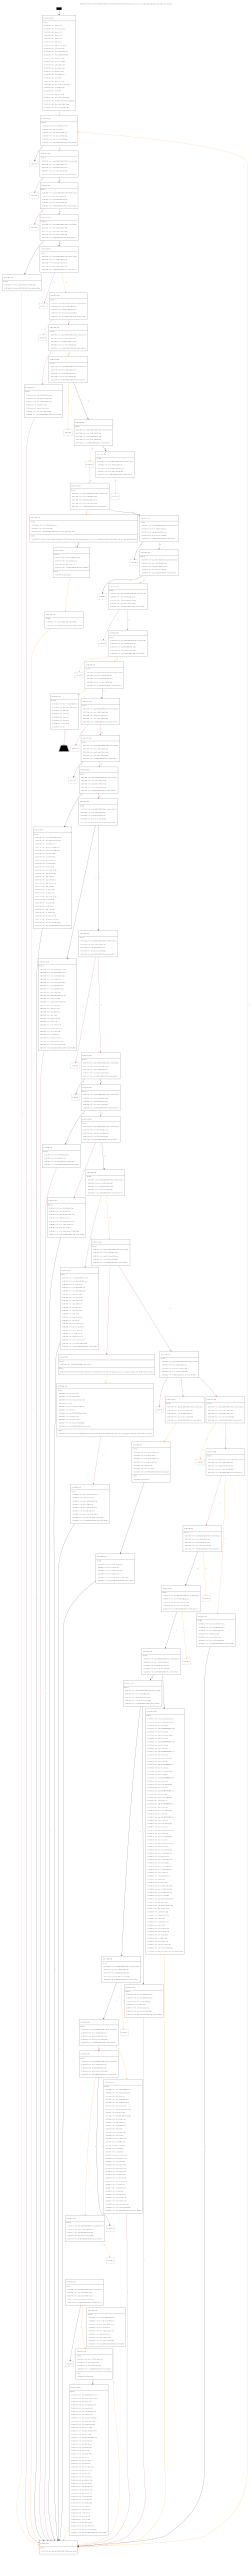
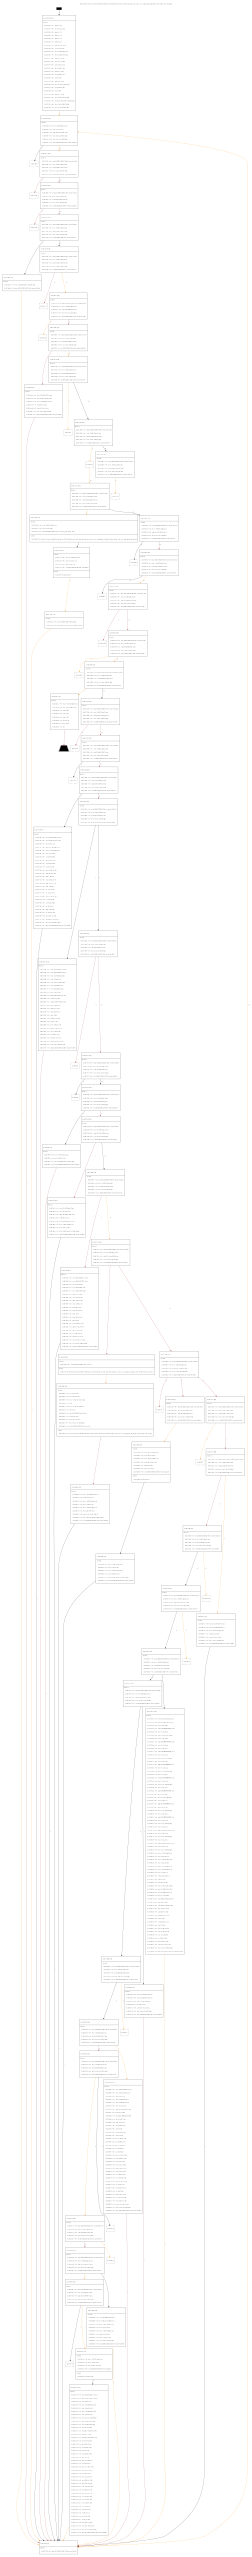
node "0x4016dd [28]": added
